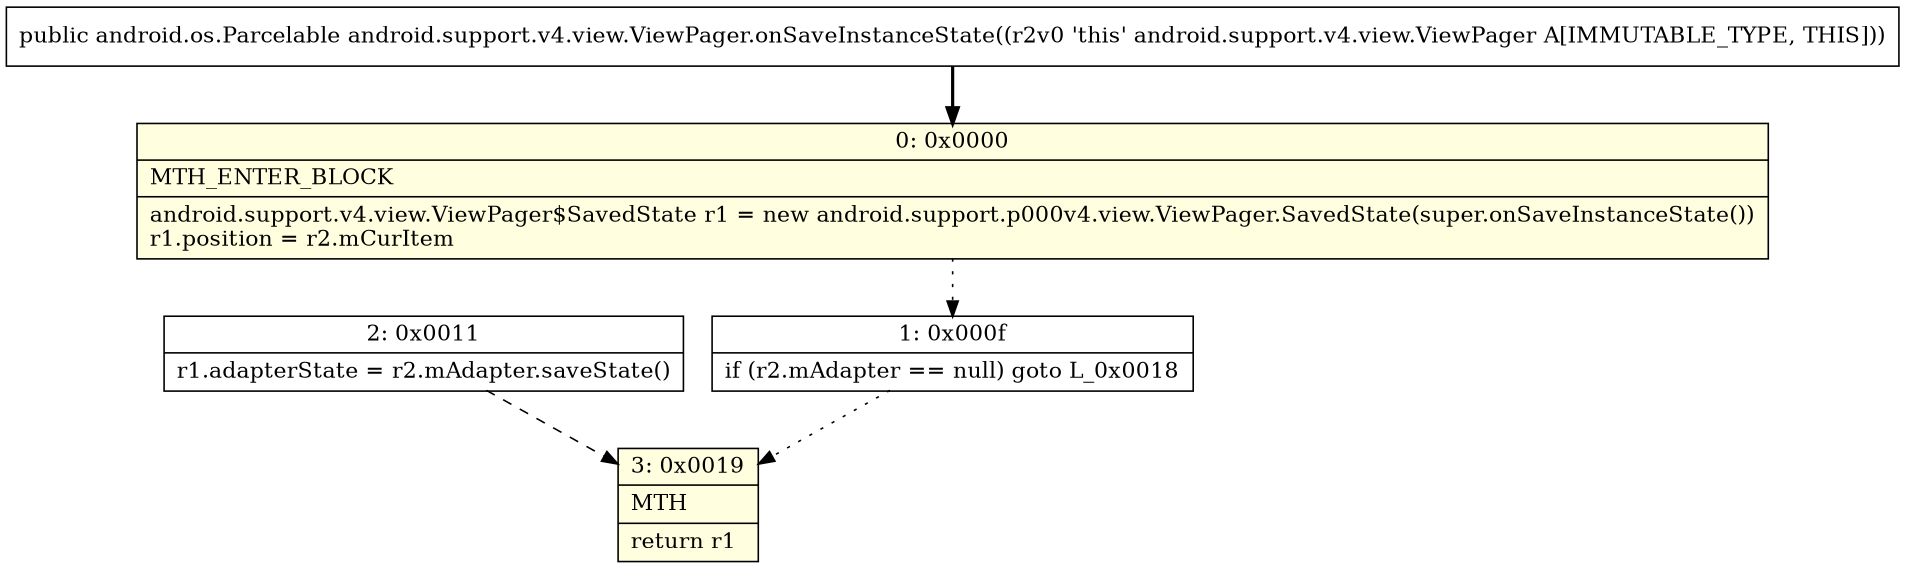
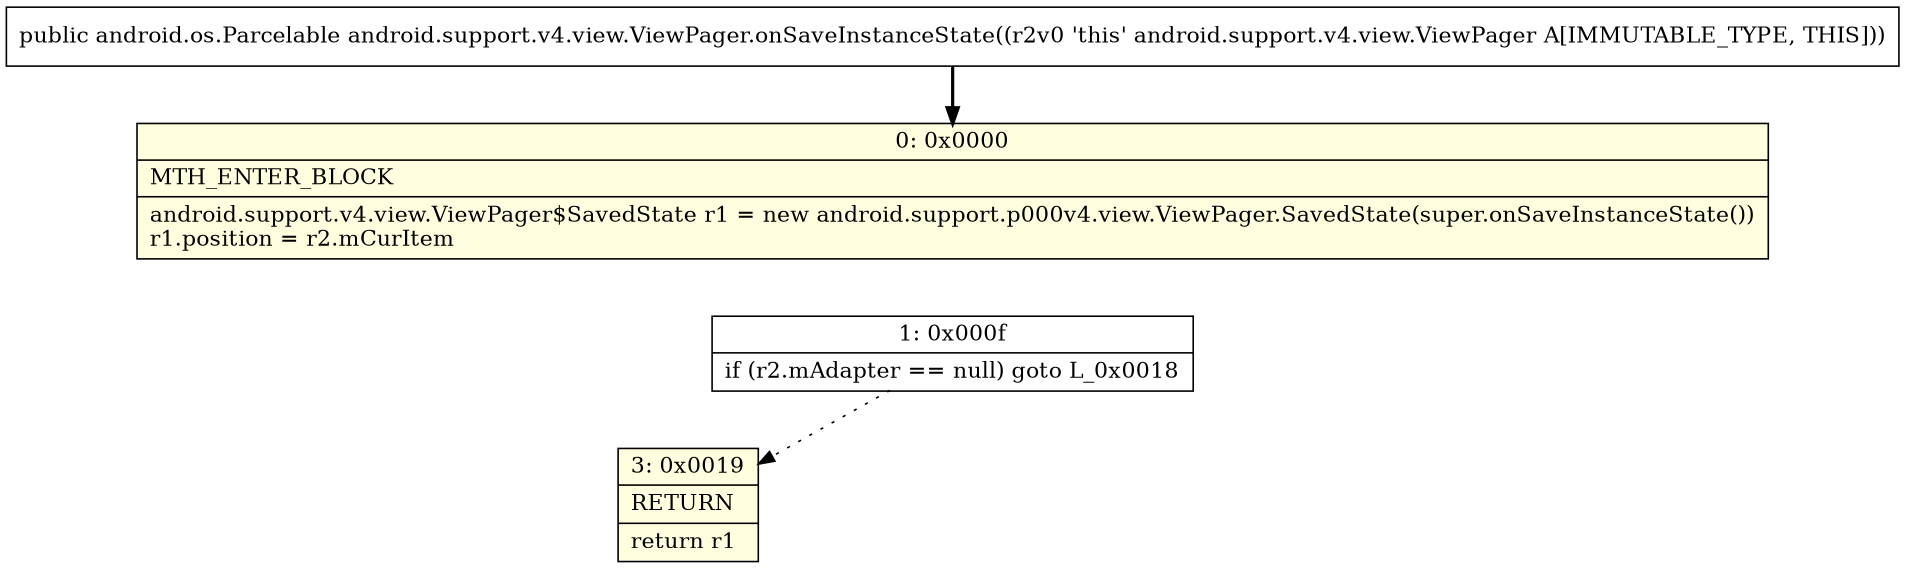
edge "0: 0x0000" -> "1: 0x000f": removed
node "2: 0x0011": removed
node "3: 0x0019": text "MTH" -> "RETURN"
